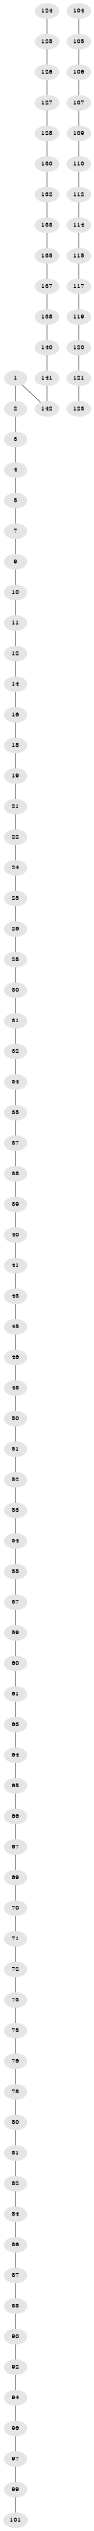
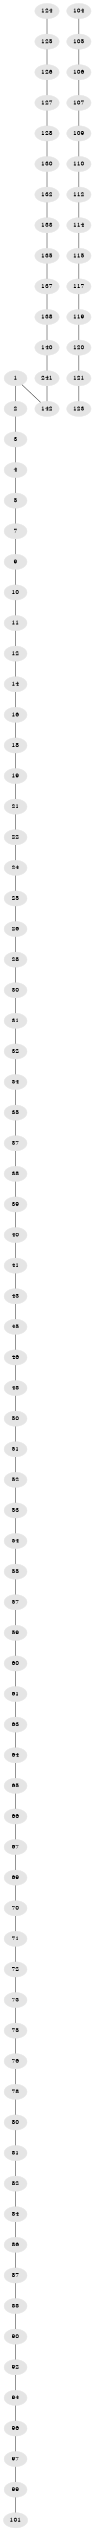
node "141": label "141" -> "241"
